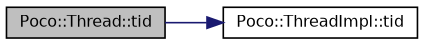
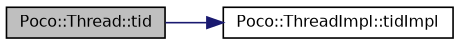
node "Poco::ThreadImpl::tid": label "Poco::ThreadImpl::tid" -> "Poco::ThreadImpl::tidImpl"
